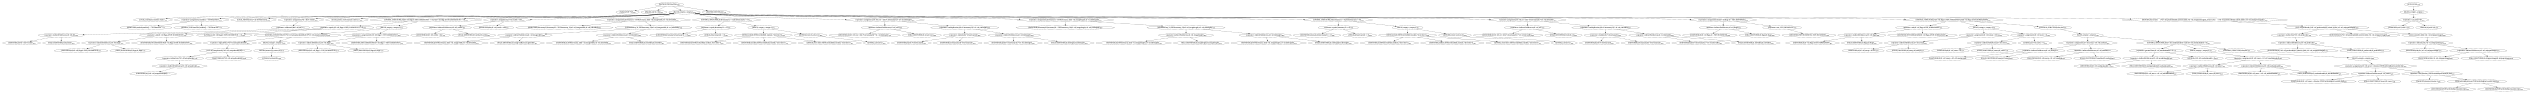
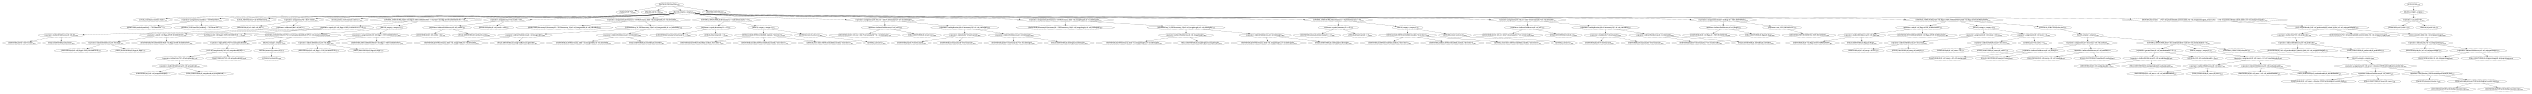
node "(IDENTIFIER,td,*td = &tif->tif_dir)": added
node "(FIELD_IDENTIFIER,tif_setupdecode,tif_setupdecode)": added
